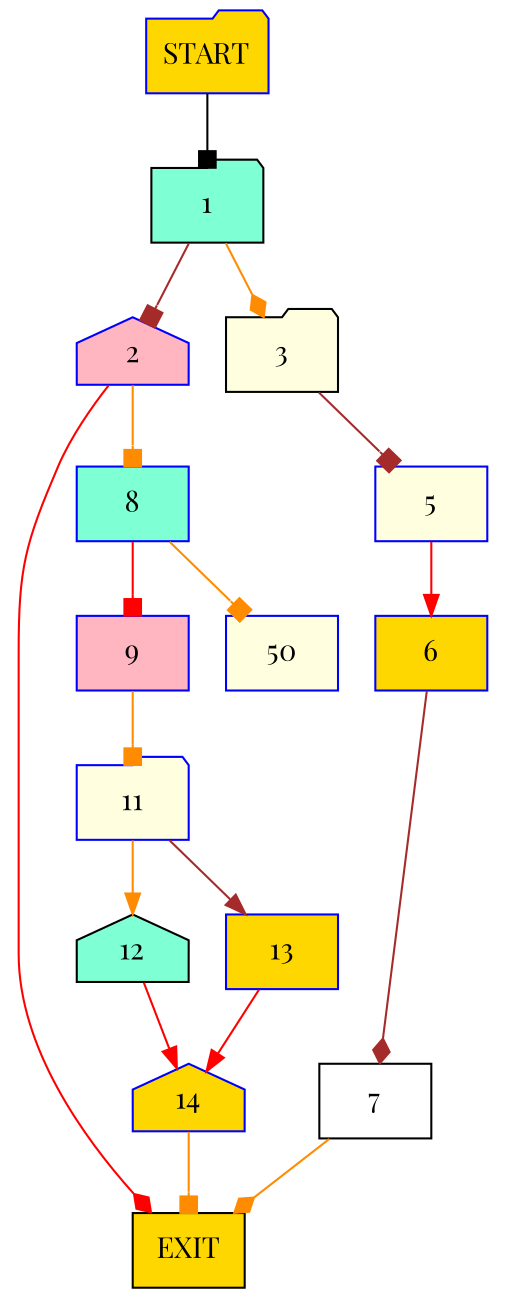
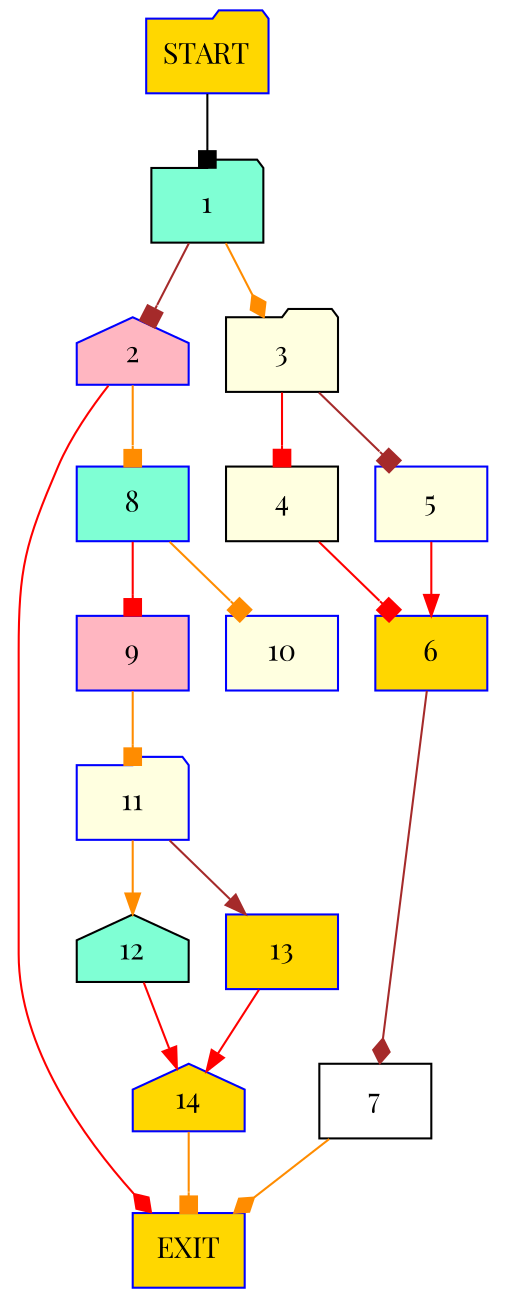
node "4": added
node "50": label "50" -> "10"
node "EXIT": color black -> blue
